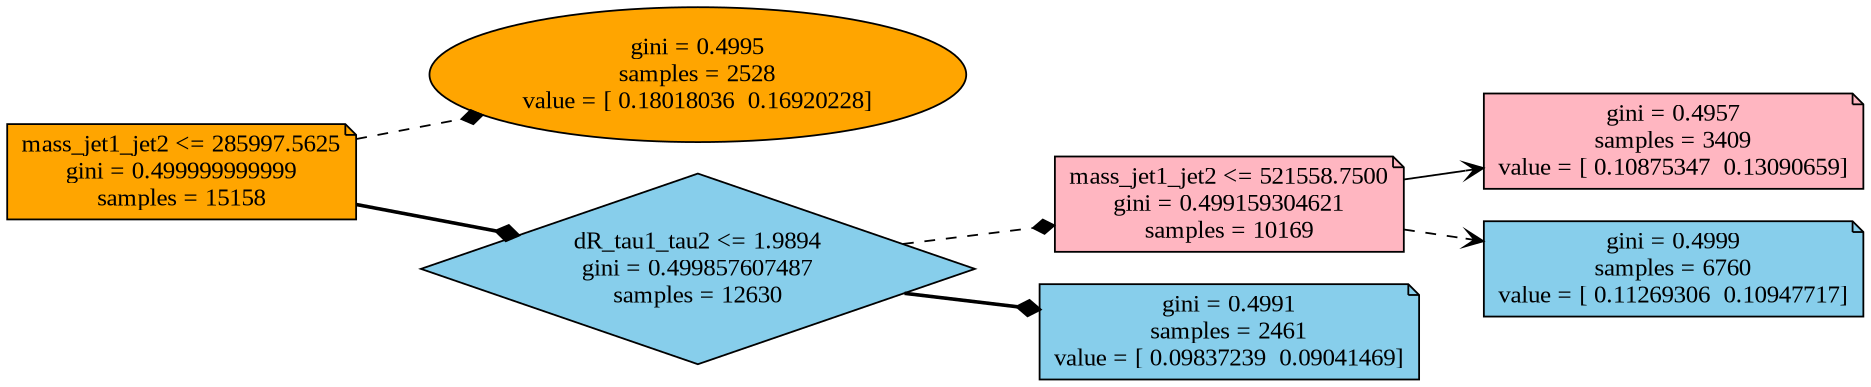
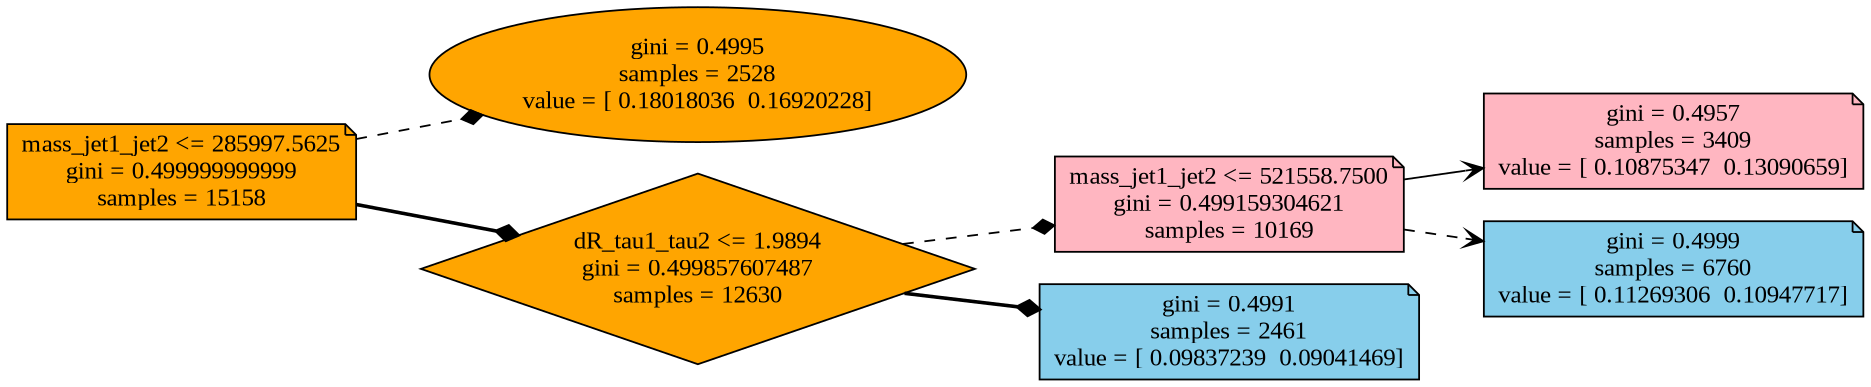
node "dR_tau1_tau2 <= 1.9894 gini = 0.499857607487 samples = 12630": fillcolor skyblue -> orange
